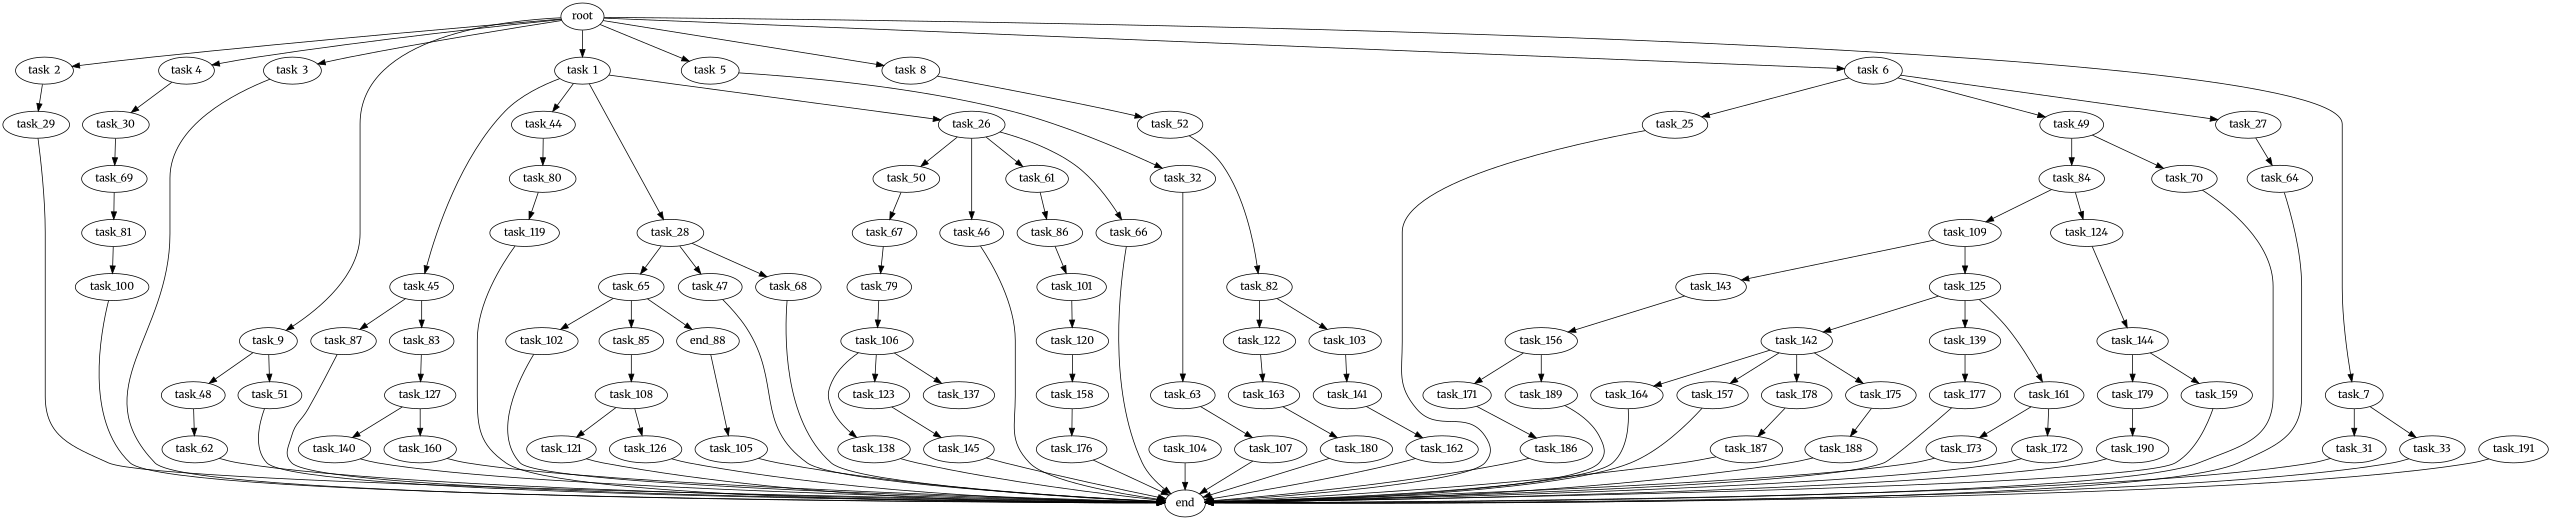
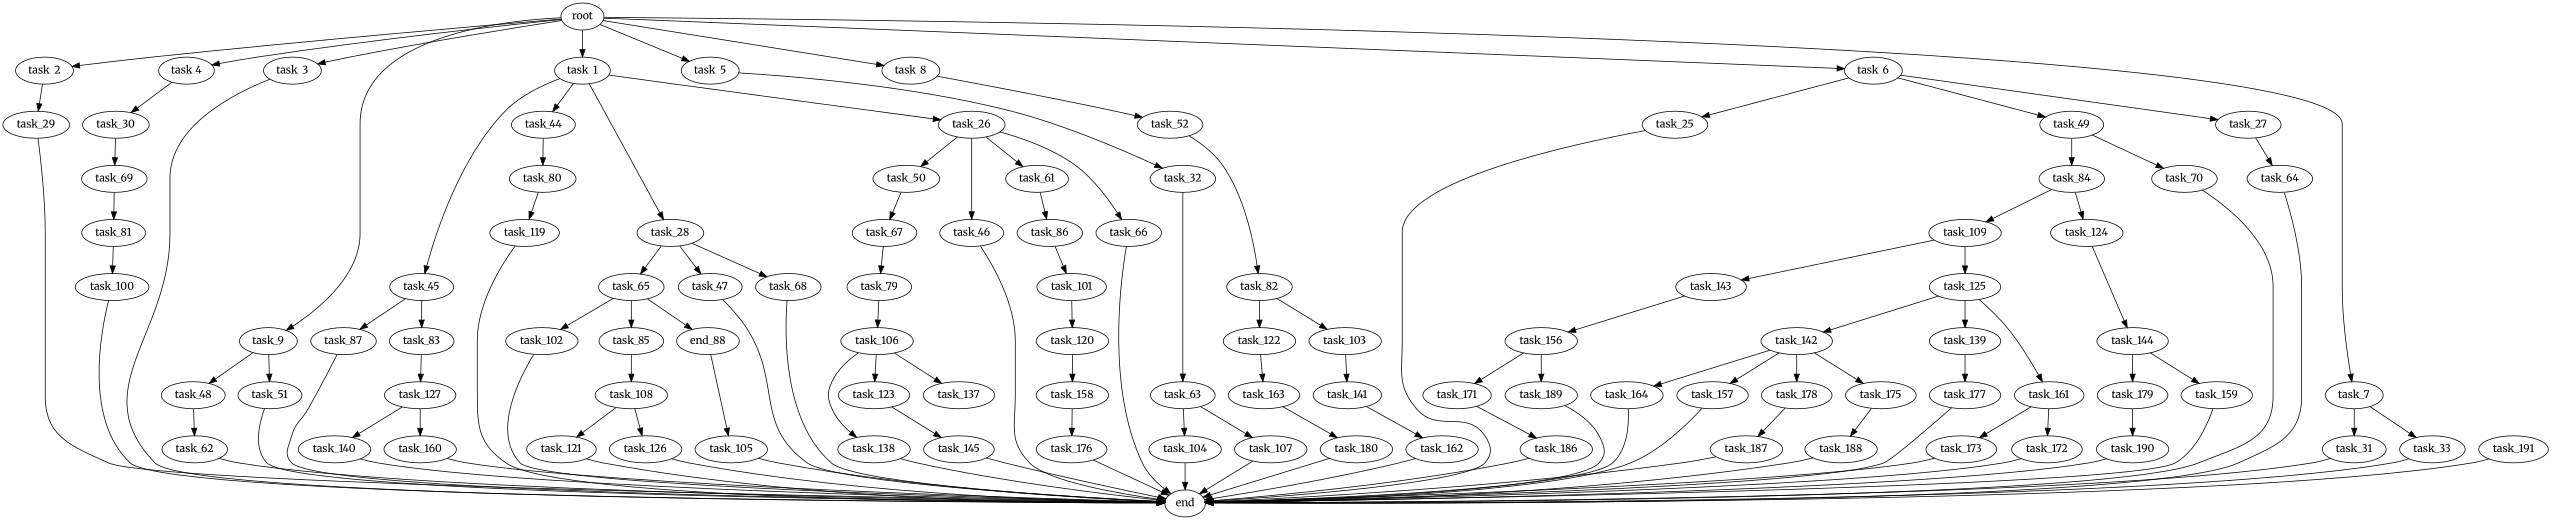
edge "task_63" -> "task_104": added
